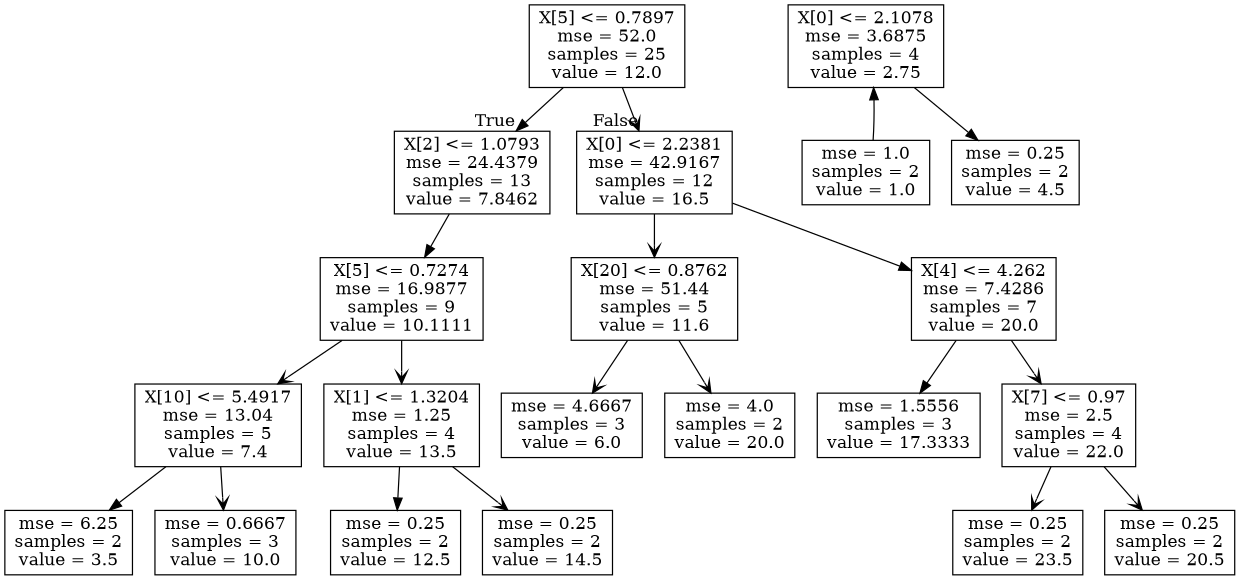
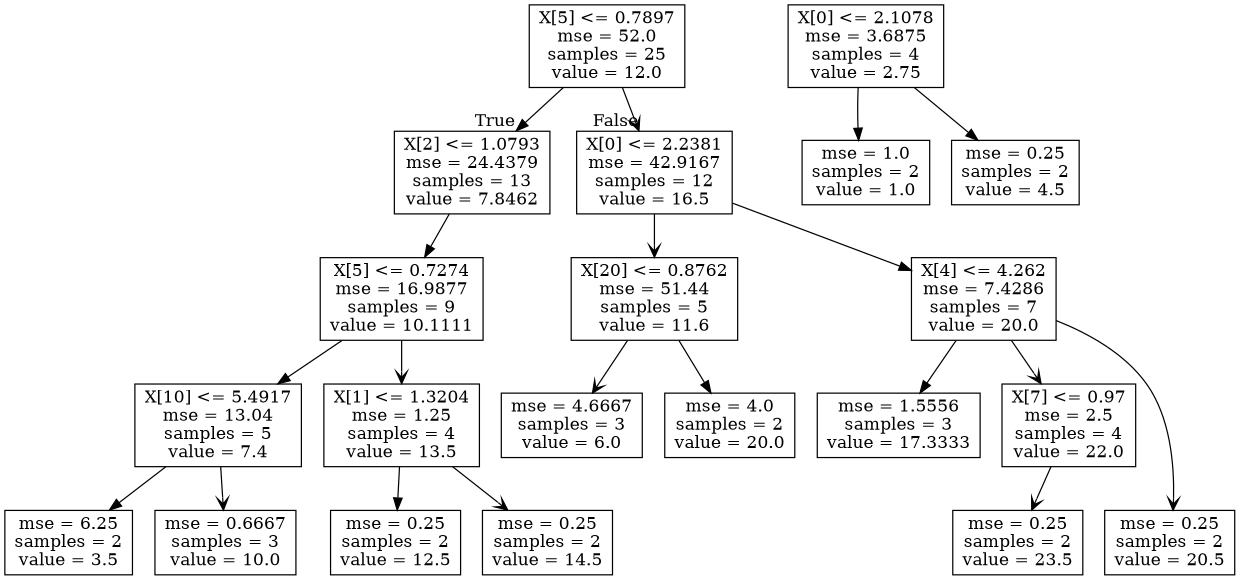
edge "mse = 1.0 samples = 2 value = 1.0" -> "X[0] <= 2.1078 mse = 3.6875 samples = 4 value = 2.75": reversed
edge "X[5] <= 0.7274 mse = 16.9877 samples = 9 value = 10.1111" -> "X[10] <= 5.4917 mse = 13.04 samples = 5 value = 7.4": arrowhead vee -> normal
edge "X[20] <= 0.8762 mse = 51.44 samples = 5 value = 11.6" -> "mse = 4.0 samples = 2 value = 20.0": arrowhead vee -> normal
edge "X[7] <= 0.97 mse = 2.5 samples = 4 value = 22.0" -> "mse = 0.25 samples = 2 value = 20.5": now "X[4] <= 4.262 mse = 7.4286 samples = 7 value = 20.0" -> "mse = 0.25 samples = 2 value = 20.5"
